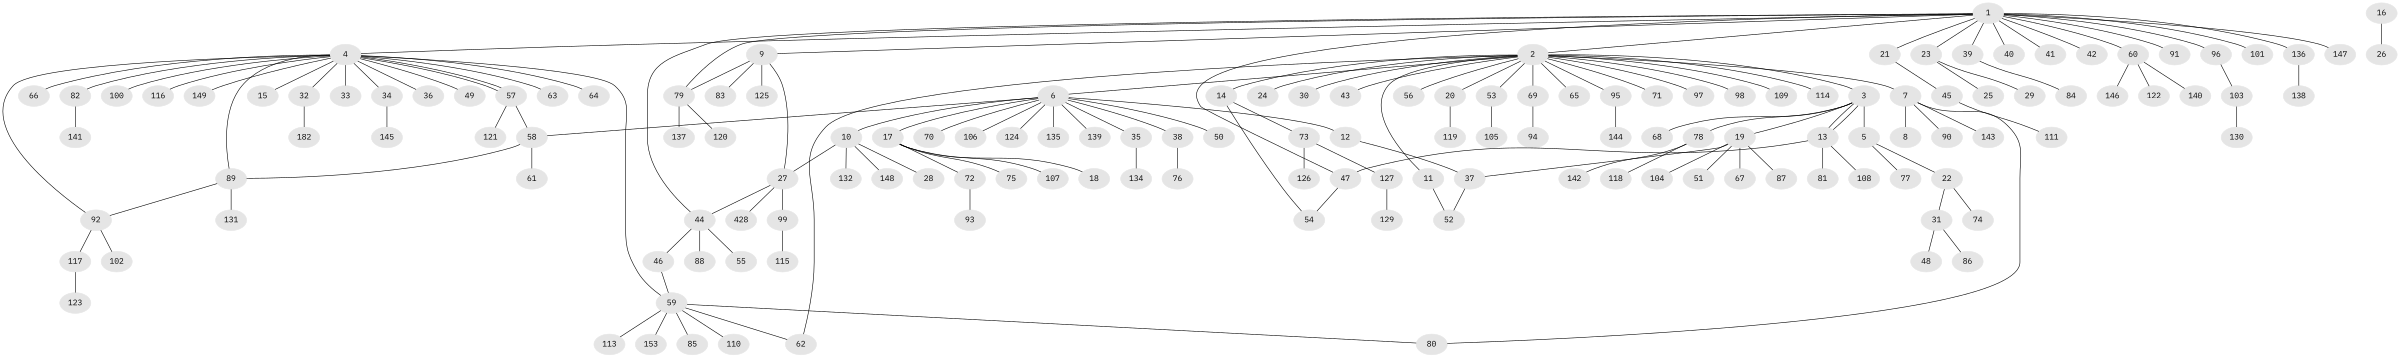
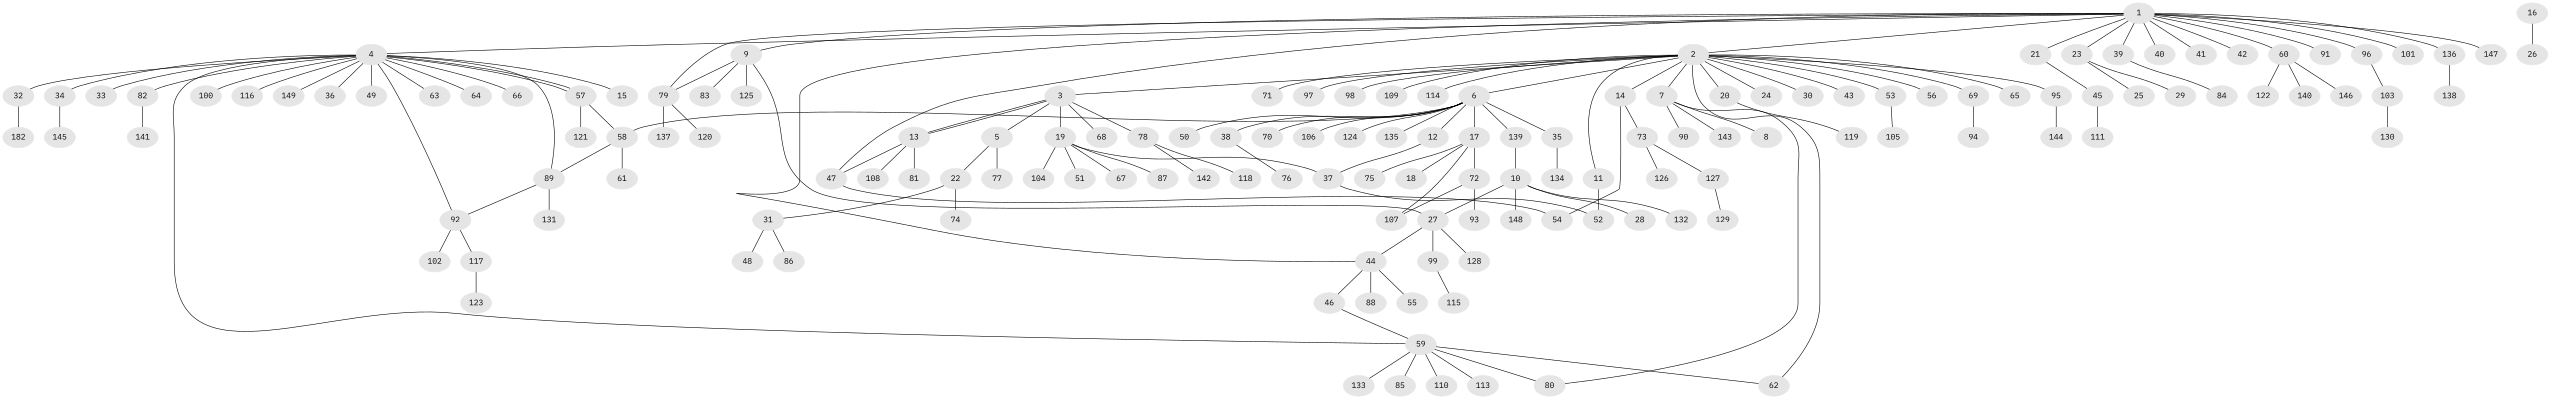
edge "6" -- "10": now "139" -- "10"
edge "72" -- "107": added
node "428": label "428" -> "128"
node "153": label "153" -> "133"
